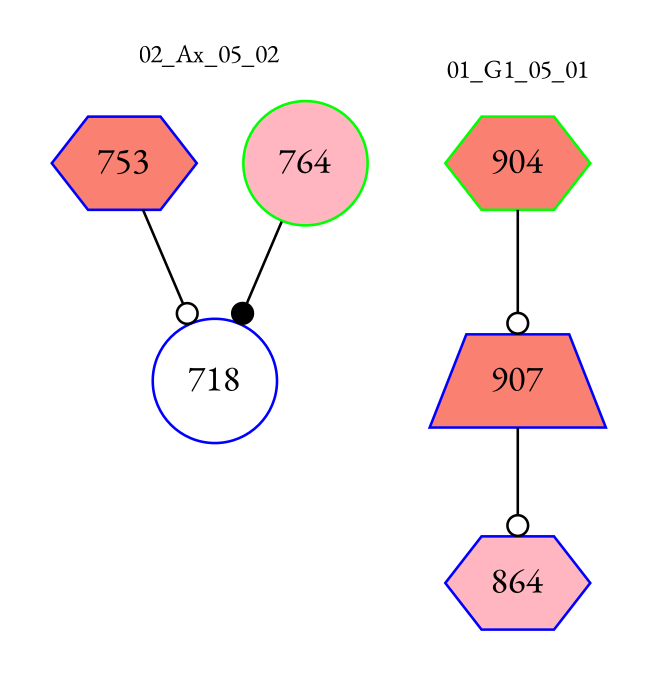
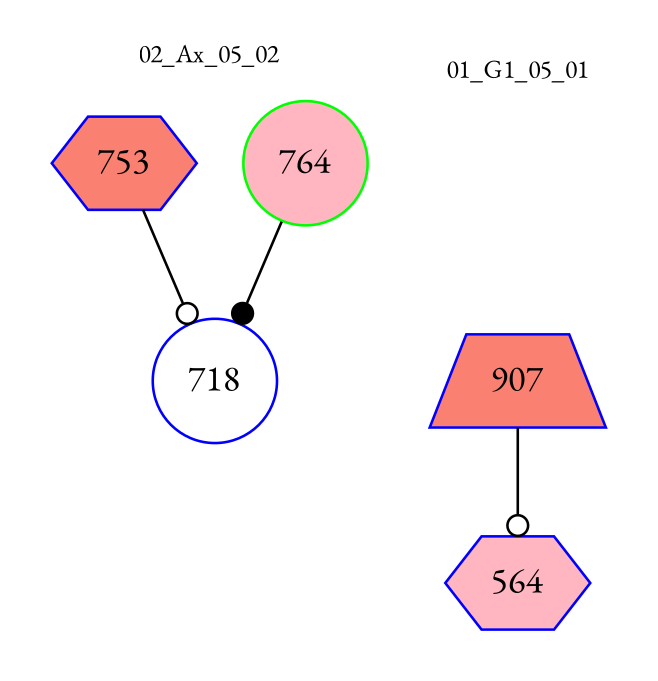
node "904": removed
node "864": label "864" -> "564"
